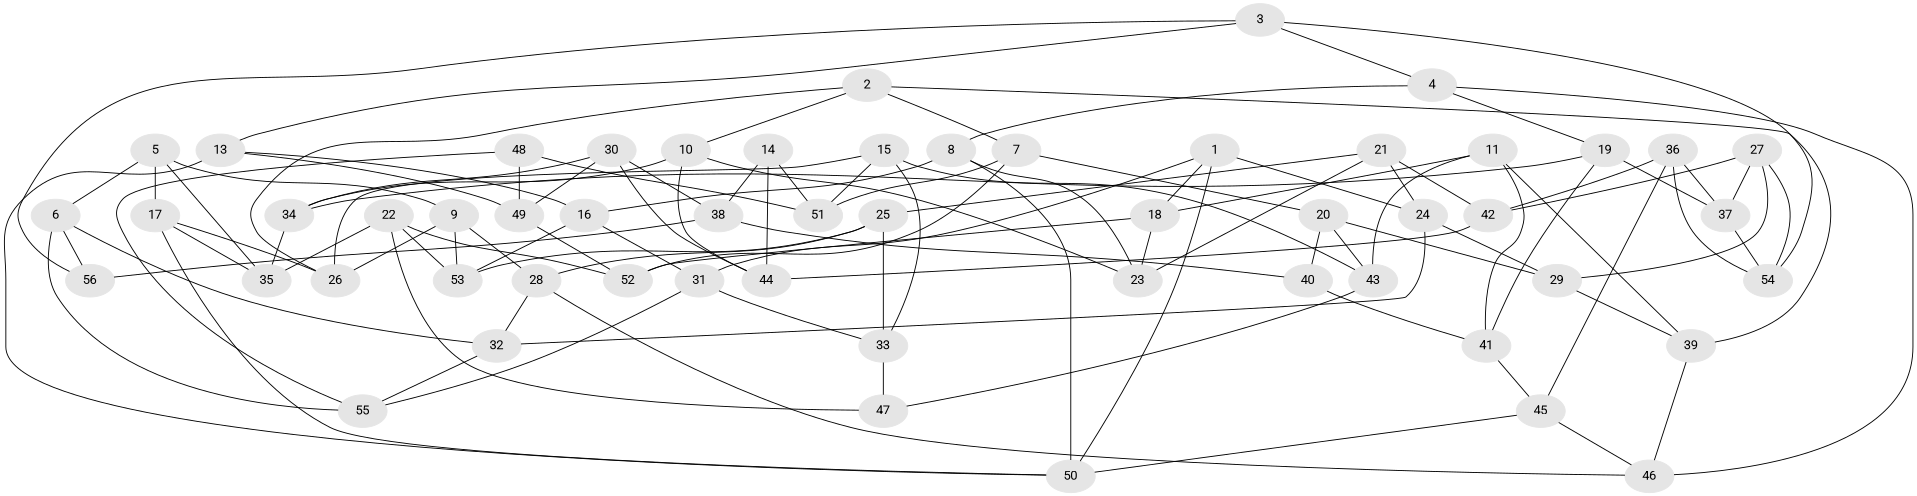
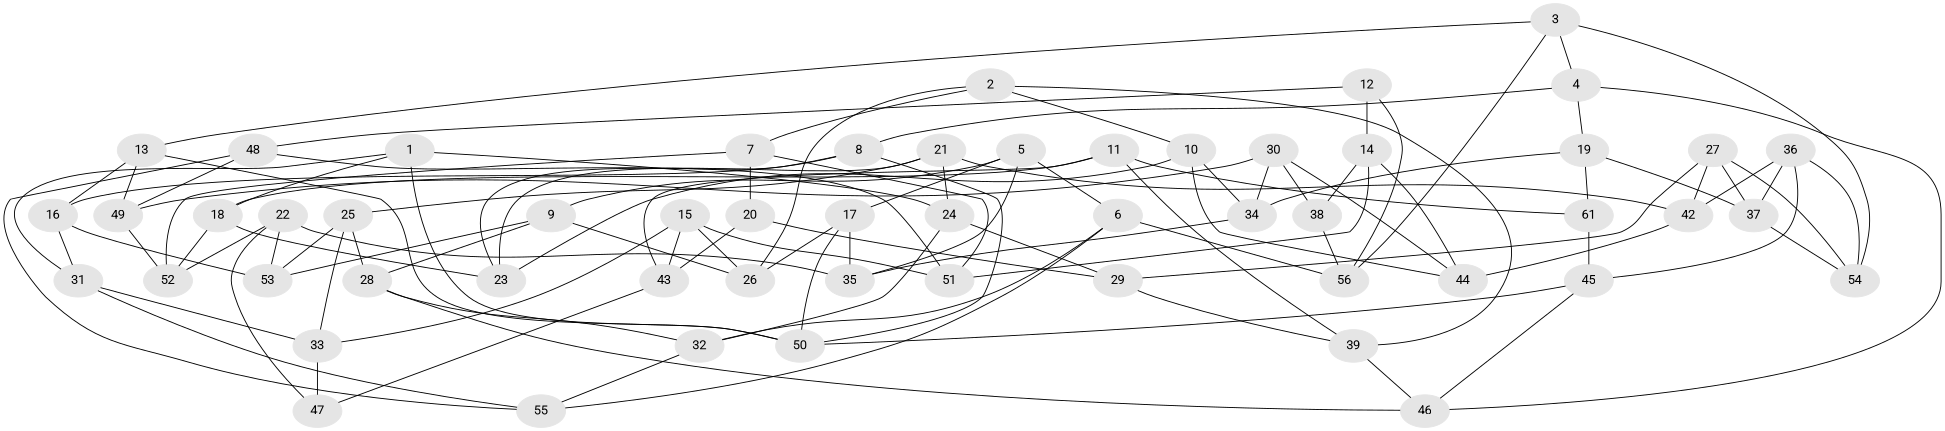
node "12": added
node "40": removed
node "41": label "41" -> "61"
